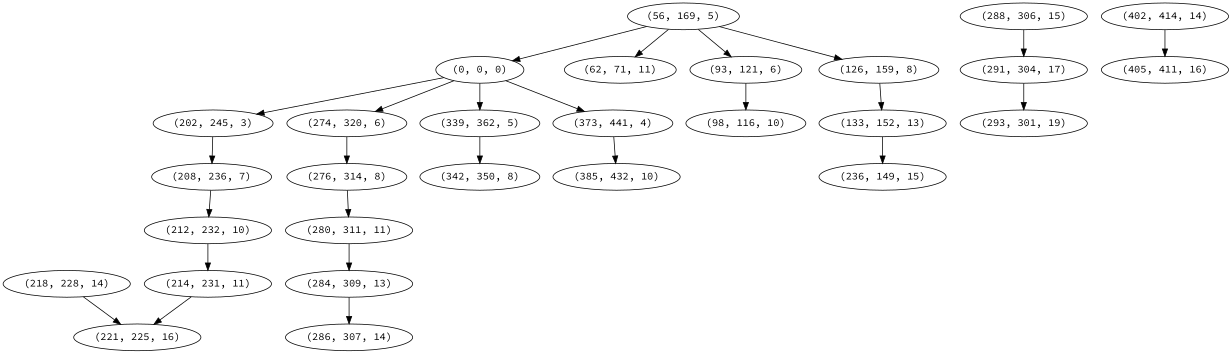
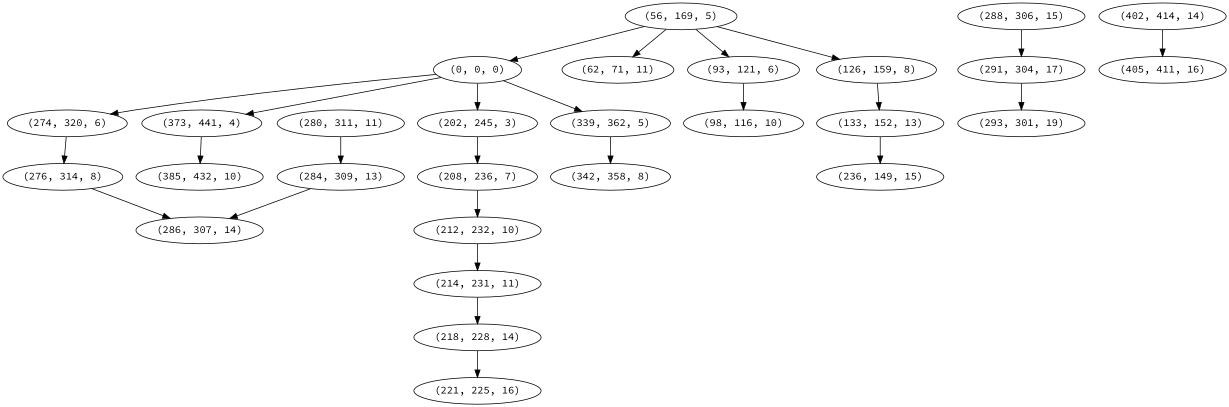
node "(342, 350, 8)": label "(342, 350, 8)" -> "(342, 358, 8)"
edge "(276, 314, 8)" -> "(280, 311, 11)": now "(276, 314, 8)" -> "(286, 307, 14)"
edge "(214, 231, 11)" -> "(221, 225, 16)": now "(214, 231, 11)" -> "(218, 228, 14)"
